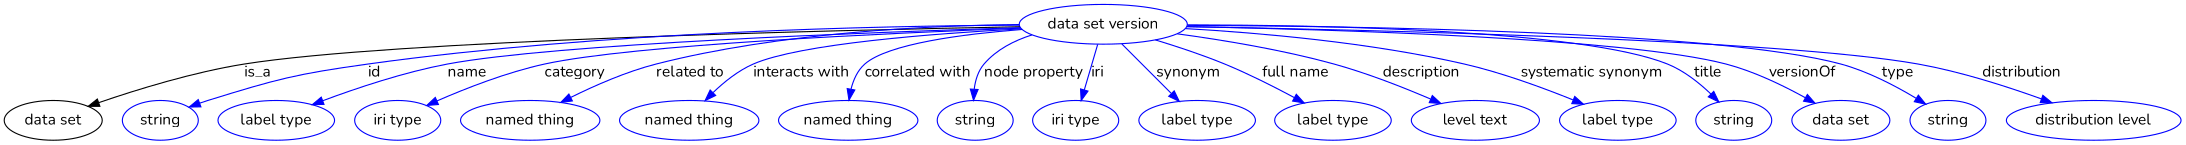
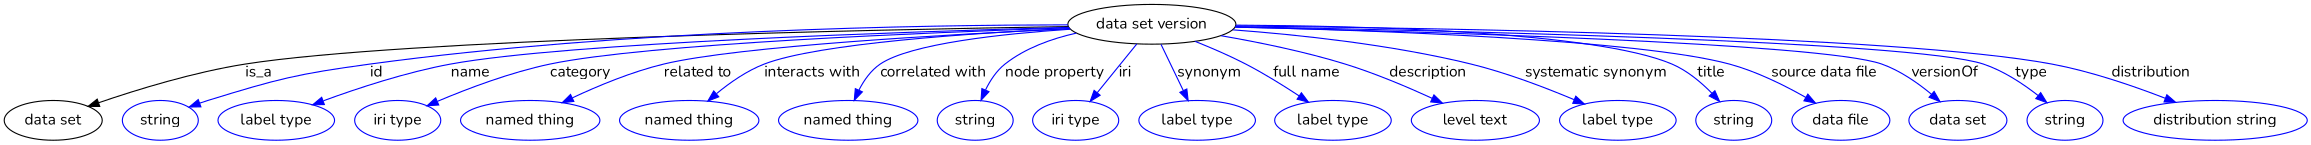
node "data set version": color blue -> black
node "data file": added
node "distribution level": label "distribution level" -> "distribution string"
